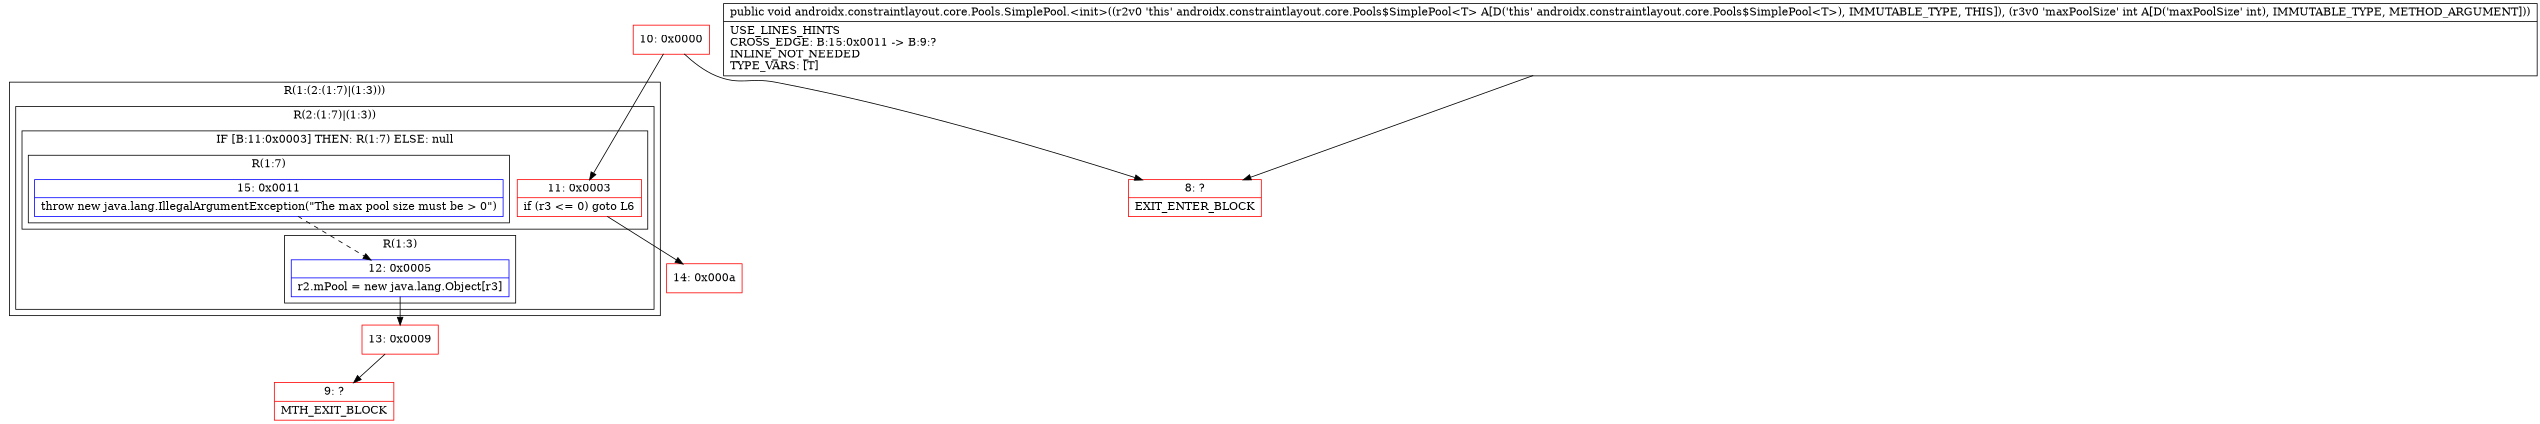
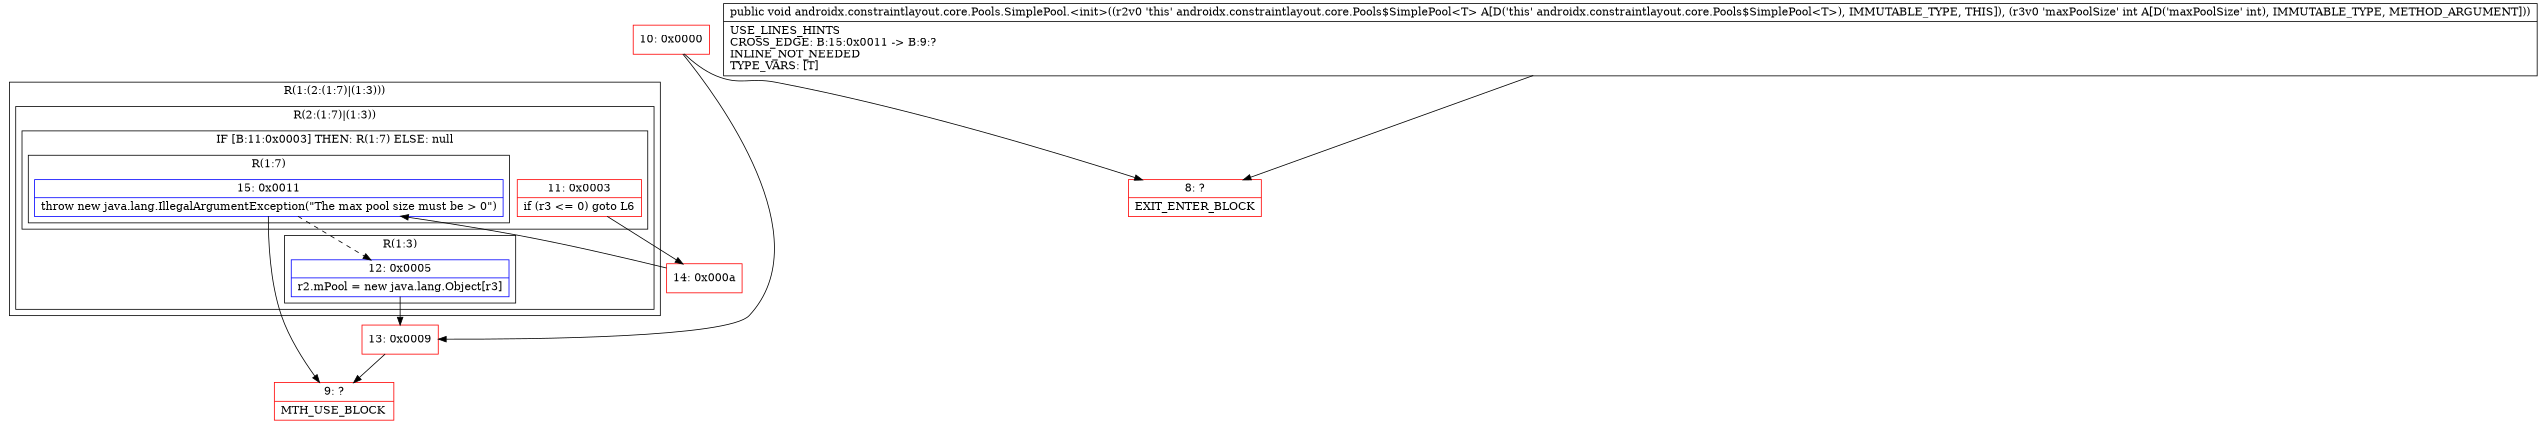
edge "10: 0x0000" -> "11: 0x0003": now "10: 0x0000" -> "13: 0x0009"
edge "14: 0x000a" -> "15: 0x0011": added
edge "15: 0x0011" -> "9: ?": added
node "9: ?": text "MTH_EXIT_BLOCK" -> "MTH_USE_BLOCK"
